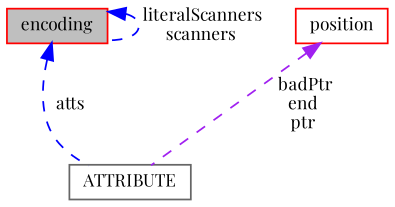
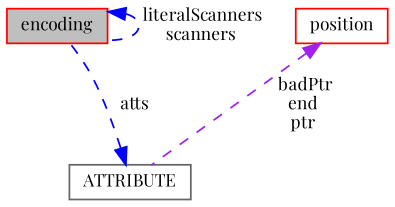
edge "ATTRIBUTE" -> "encoding": reversed
